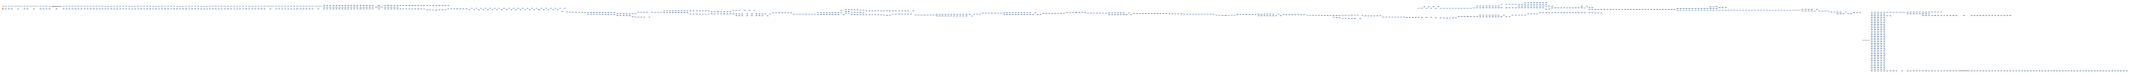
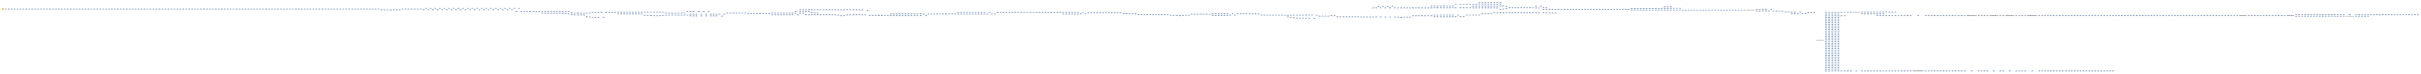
node "GETSYSTEMTIMEASFILETIME-KERNEL32-DLL": added
